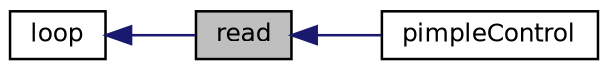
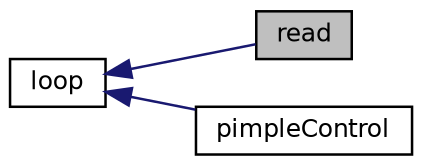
edge "pimpleControl" -> "read": now "pimpleControl" -> "loop"
